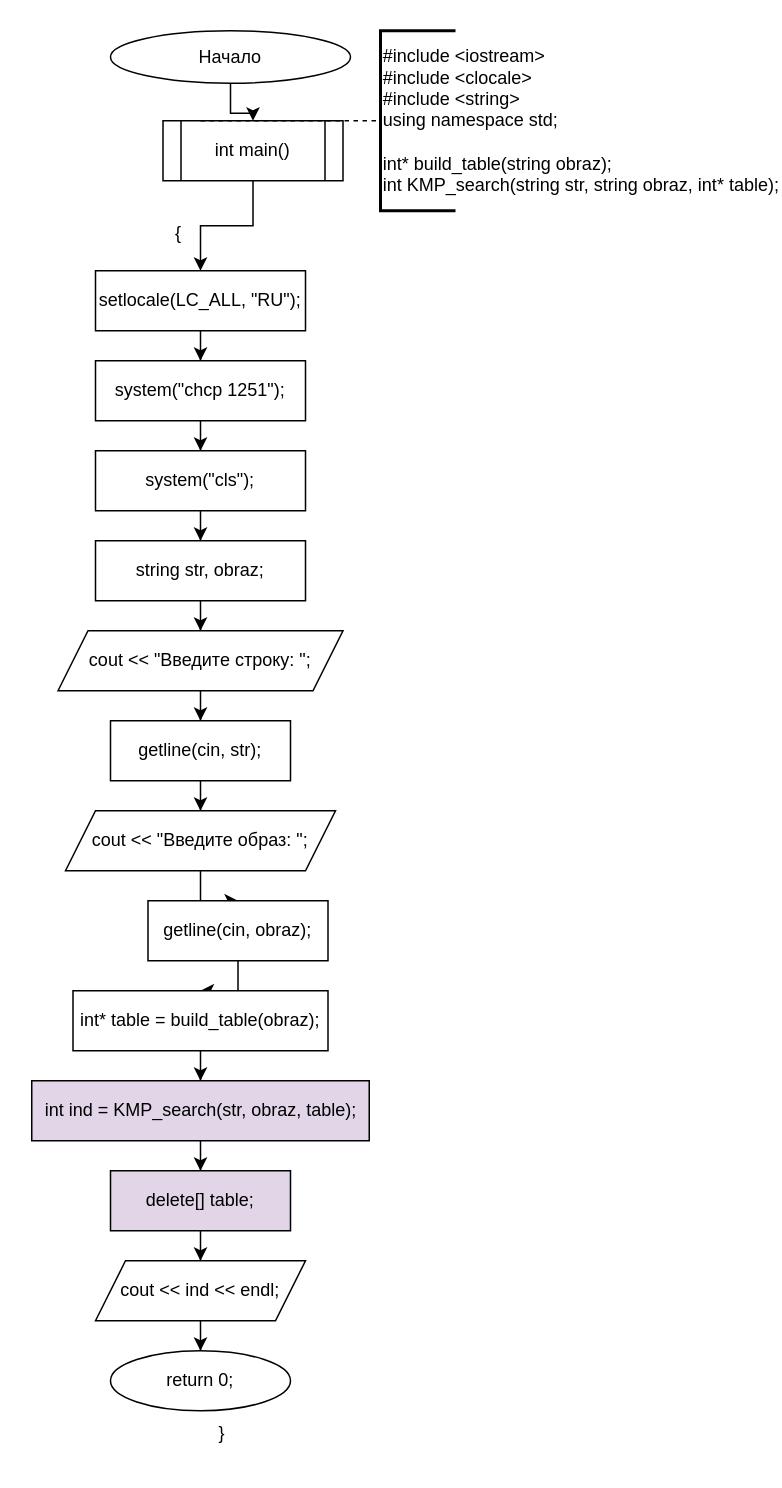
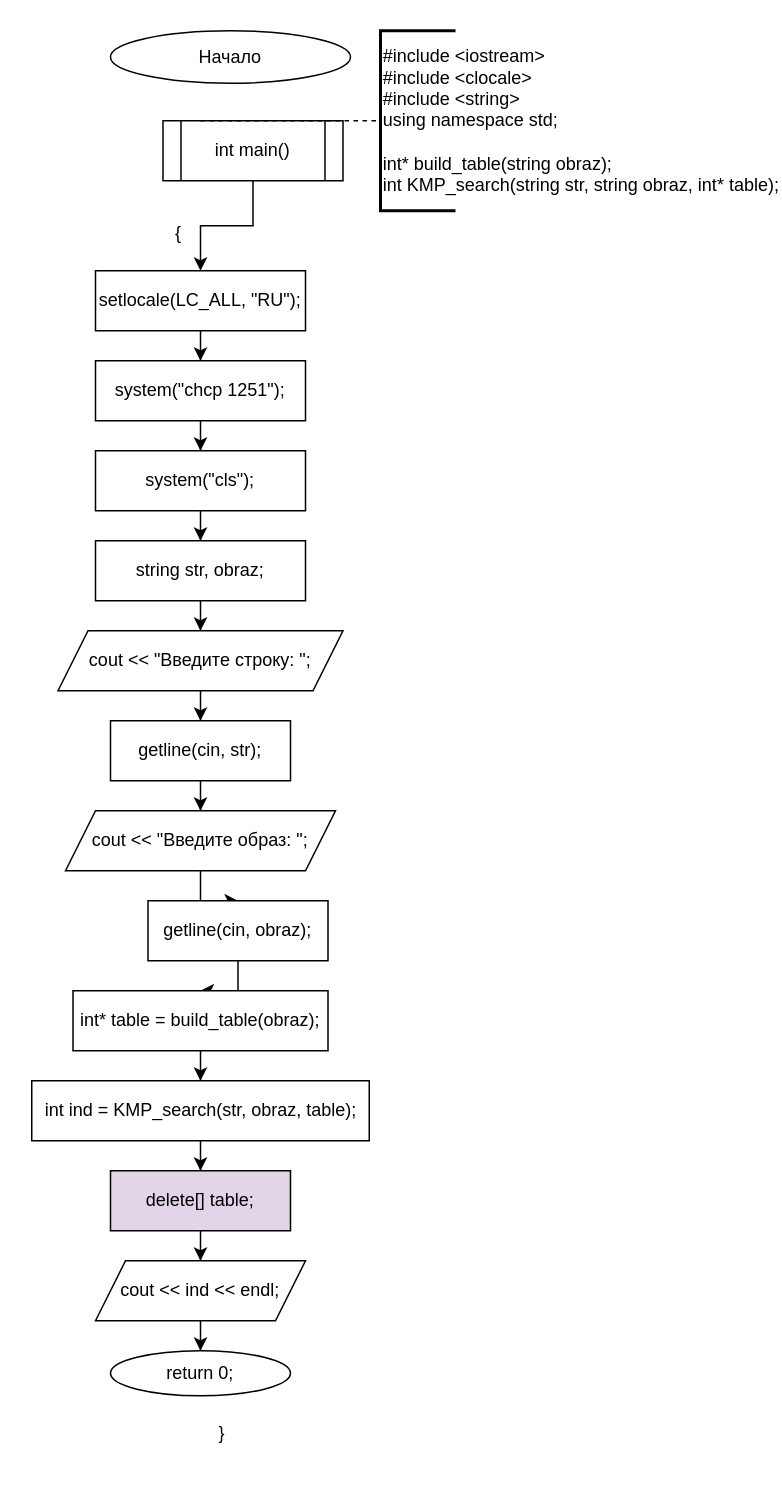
edge "Начало" -> "int main()": removed
node "int ind = KMP_search(str, obraz, table);": fillcolor #e1d5e7 -> #ffffff
node "return 0;": size 180x60 -> 180x45
